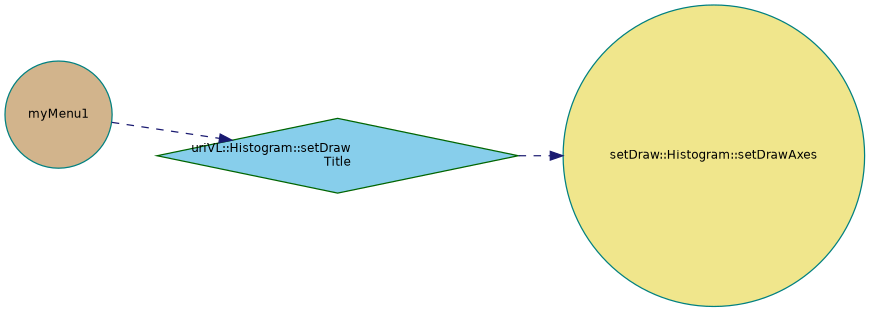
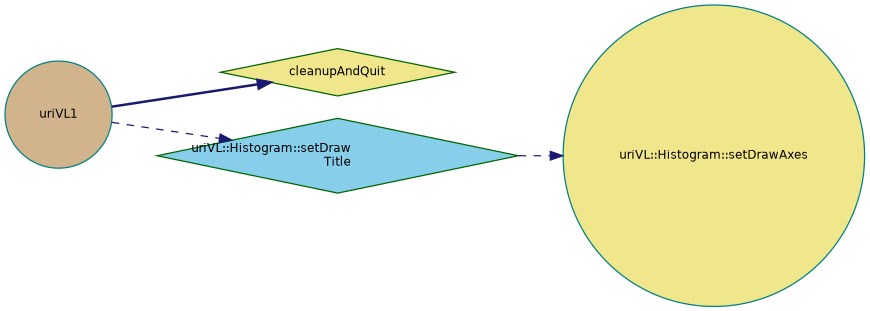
node "cleanupAndQuit": added
node "myMenu1": label "myMenu1" -> "uriVL1"
node "setDraw::Histogram::setDrawAxes": label "setDraw::Histogram::setDrawAxes" -> "uriVL::Histogram::setDrawAxes"
